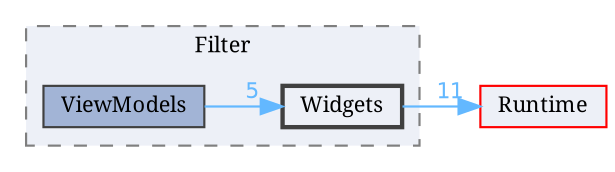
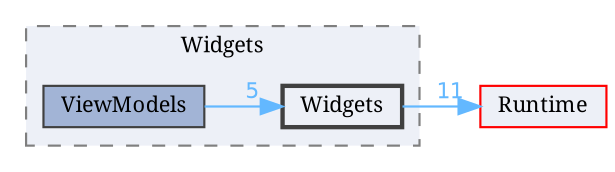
cluster "Filter": label "Filter" -> "Widgets"
